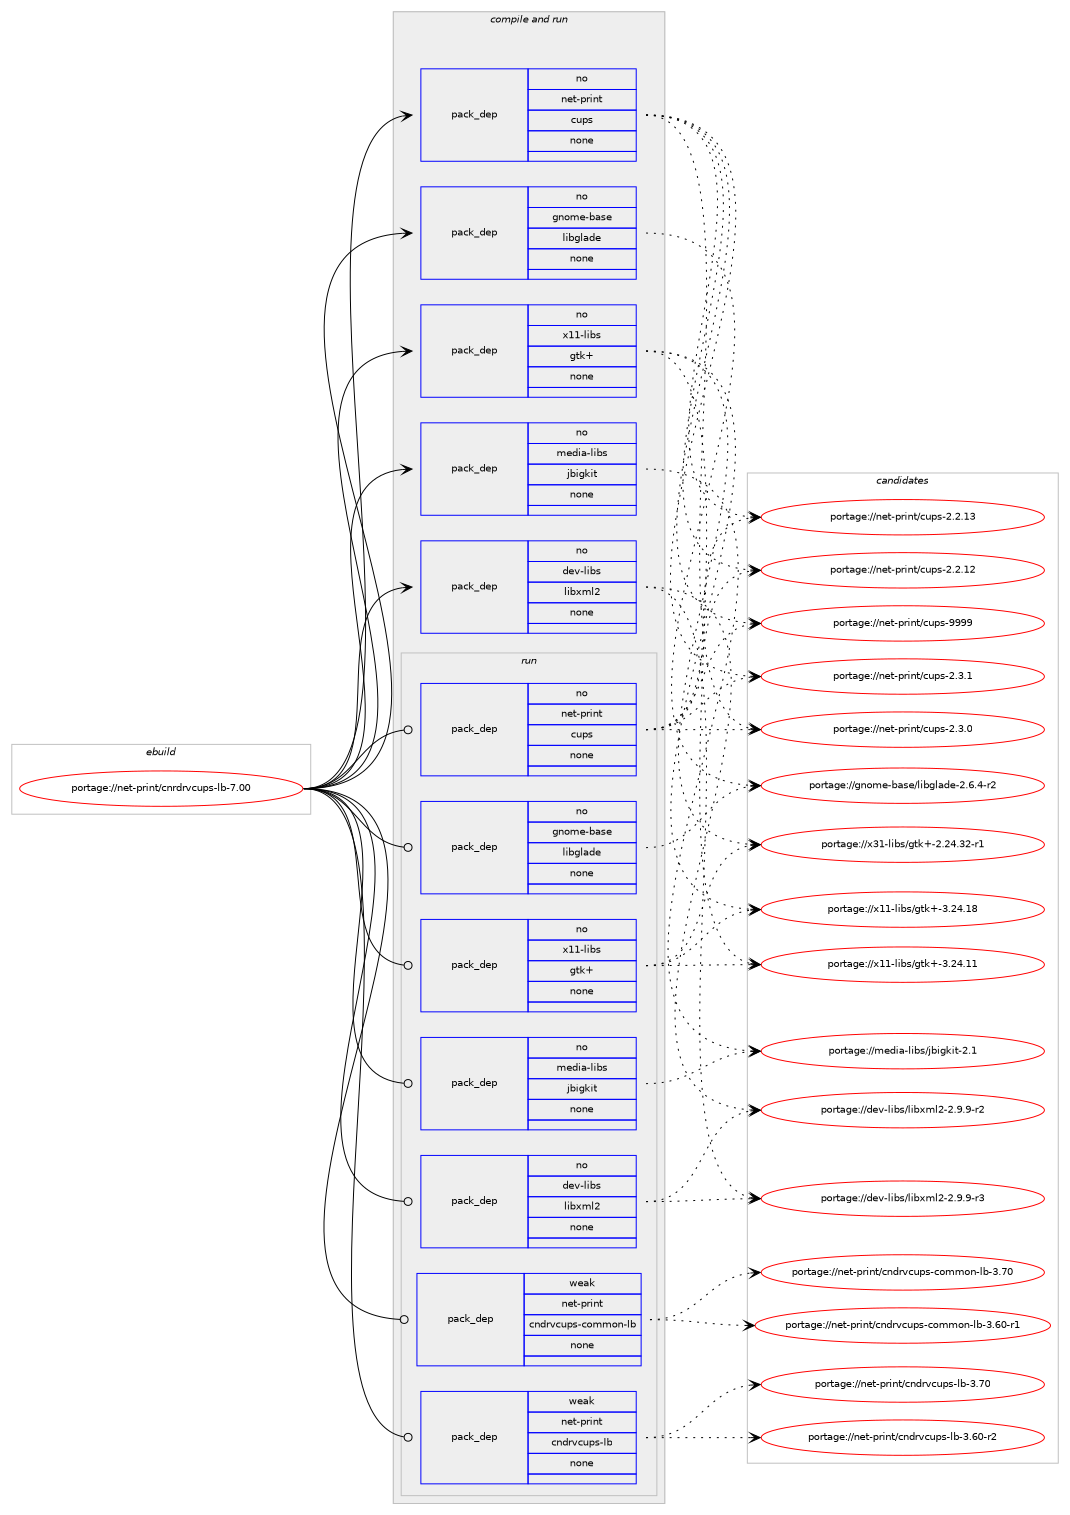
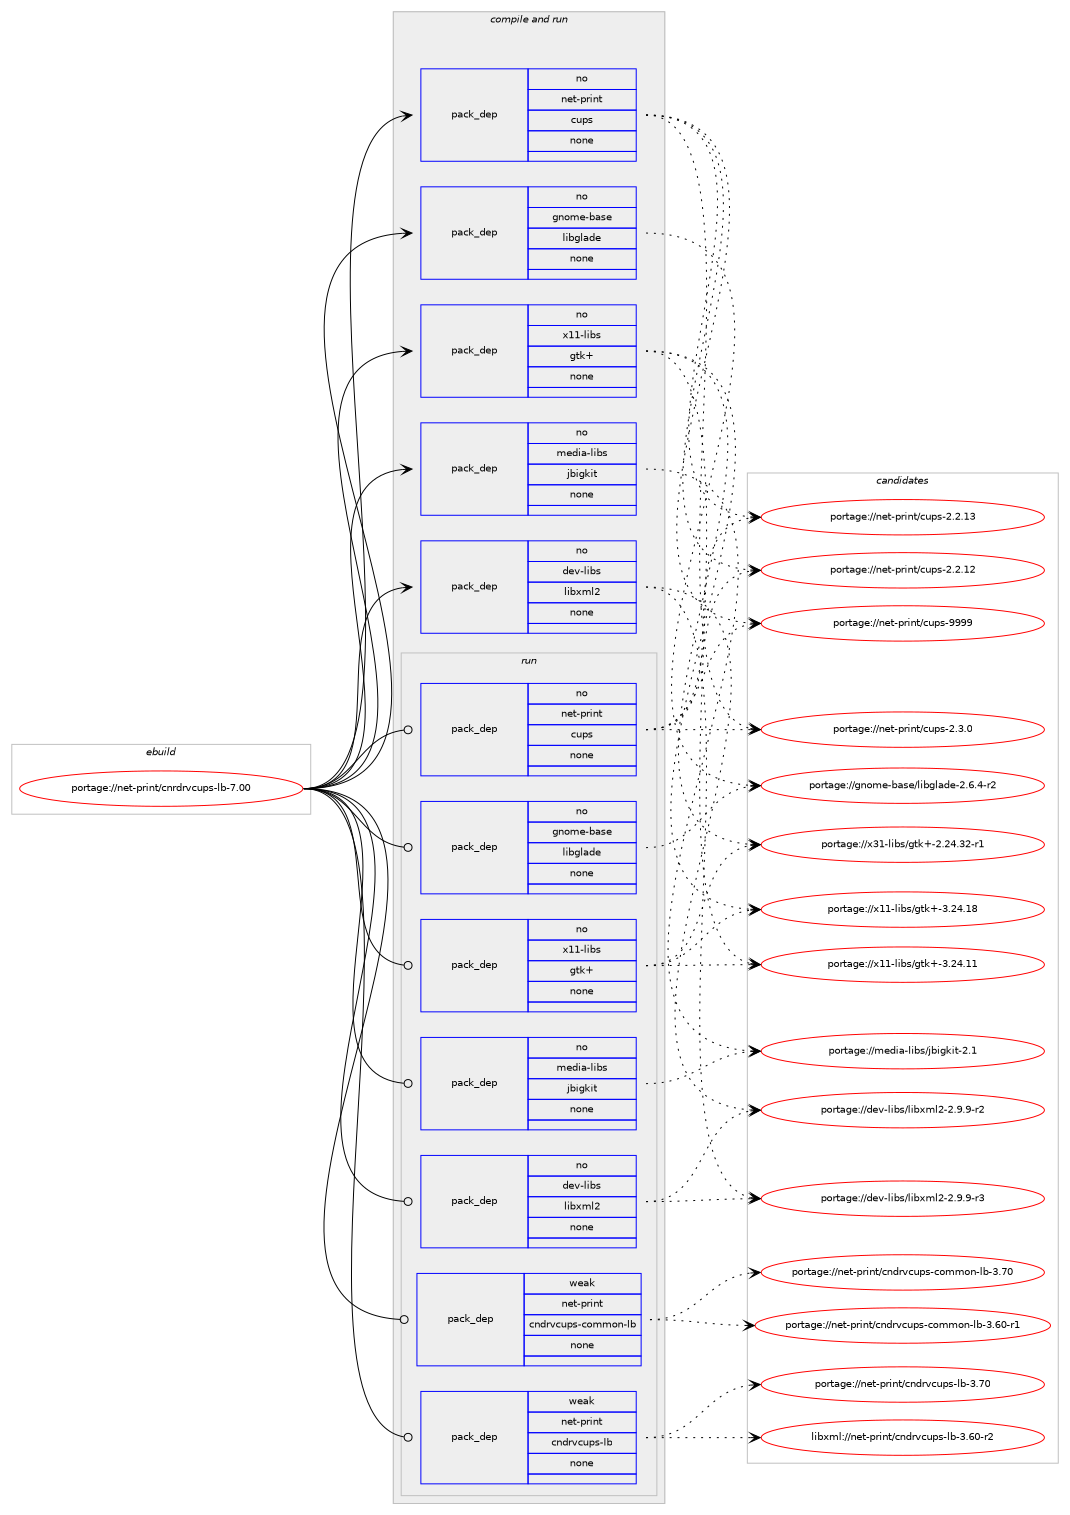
node "portage://net-print/cups-2.3.1": removed
node "portage://net-print/cndrvcups-lb-3.60-r2": label "portage://net-print/cndrvcups-lb-3.60-r2" -> "libxml://net-print/cndrvcups-lb-3.60-r2"
